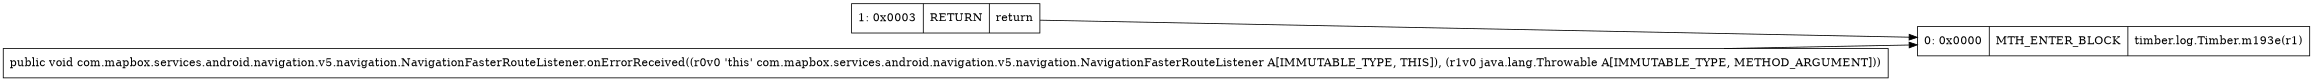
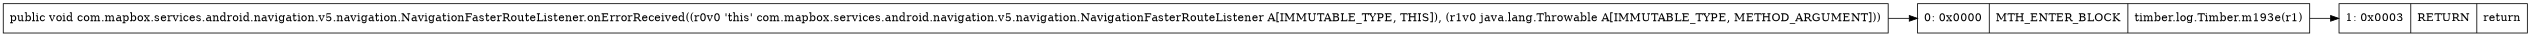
edge "1: 0x0003" -> "0: 0x0000": reversed
